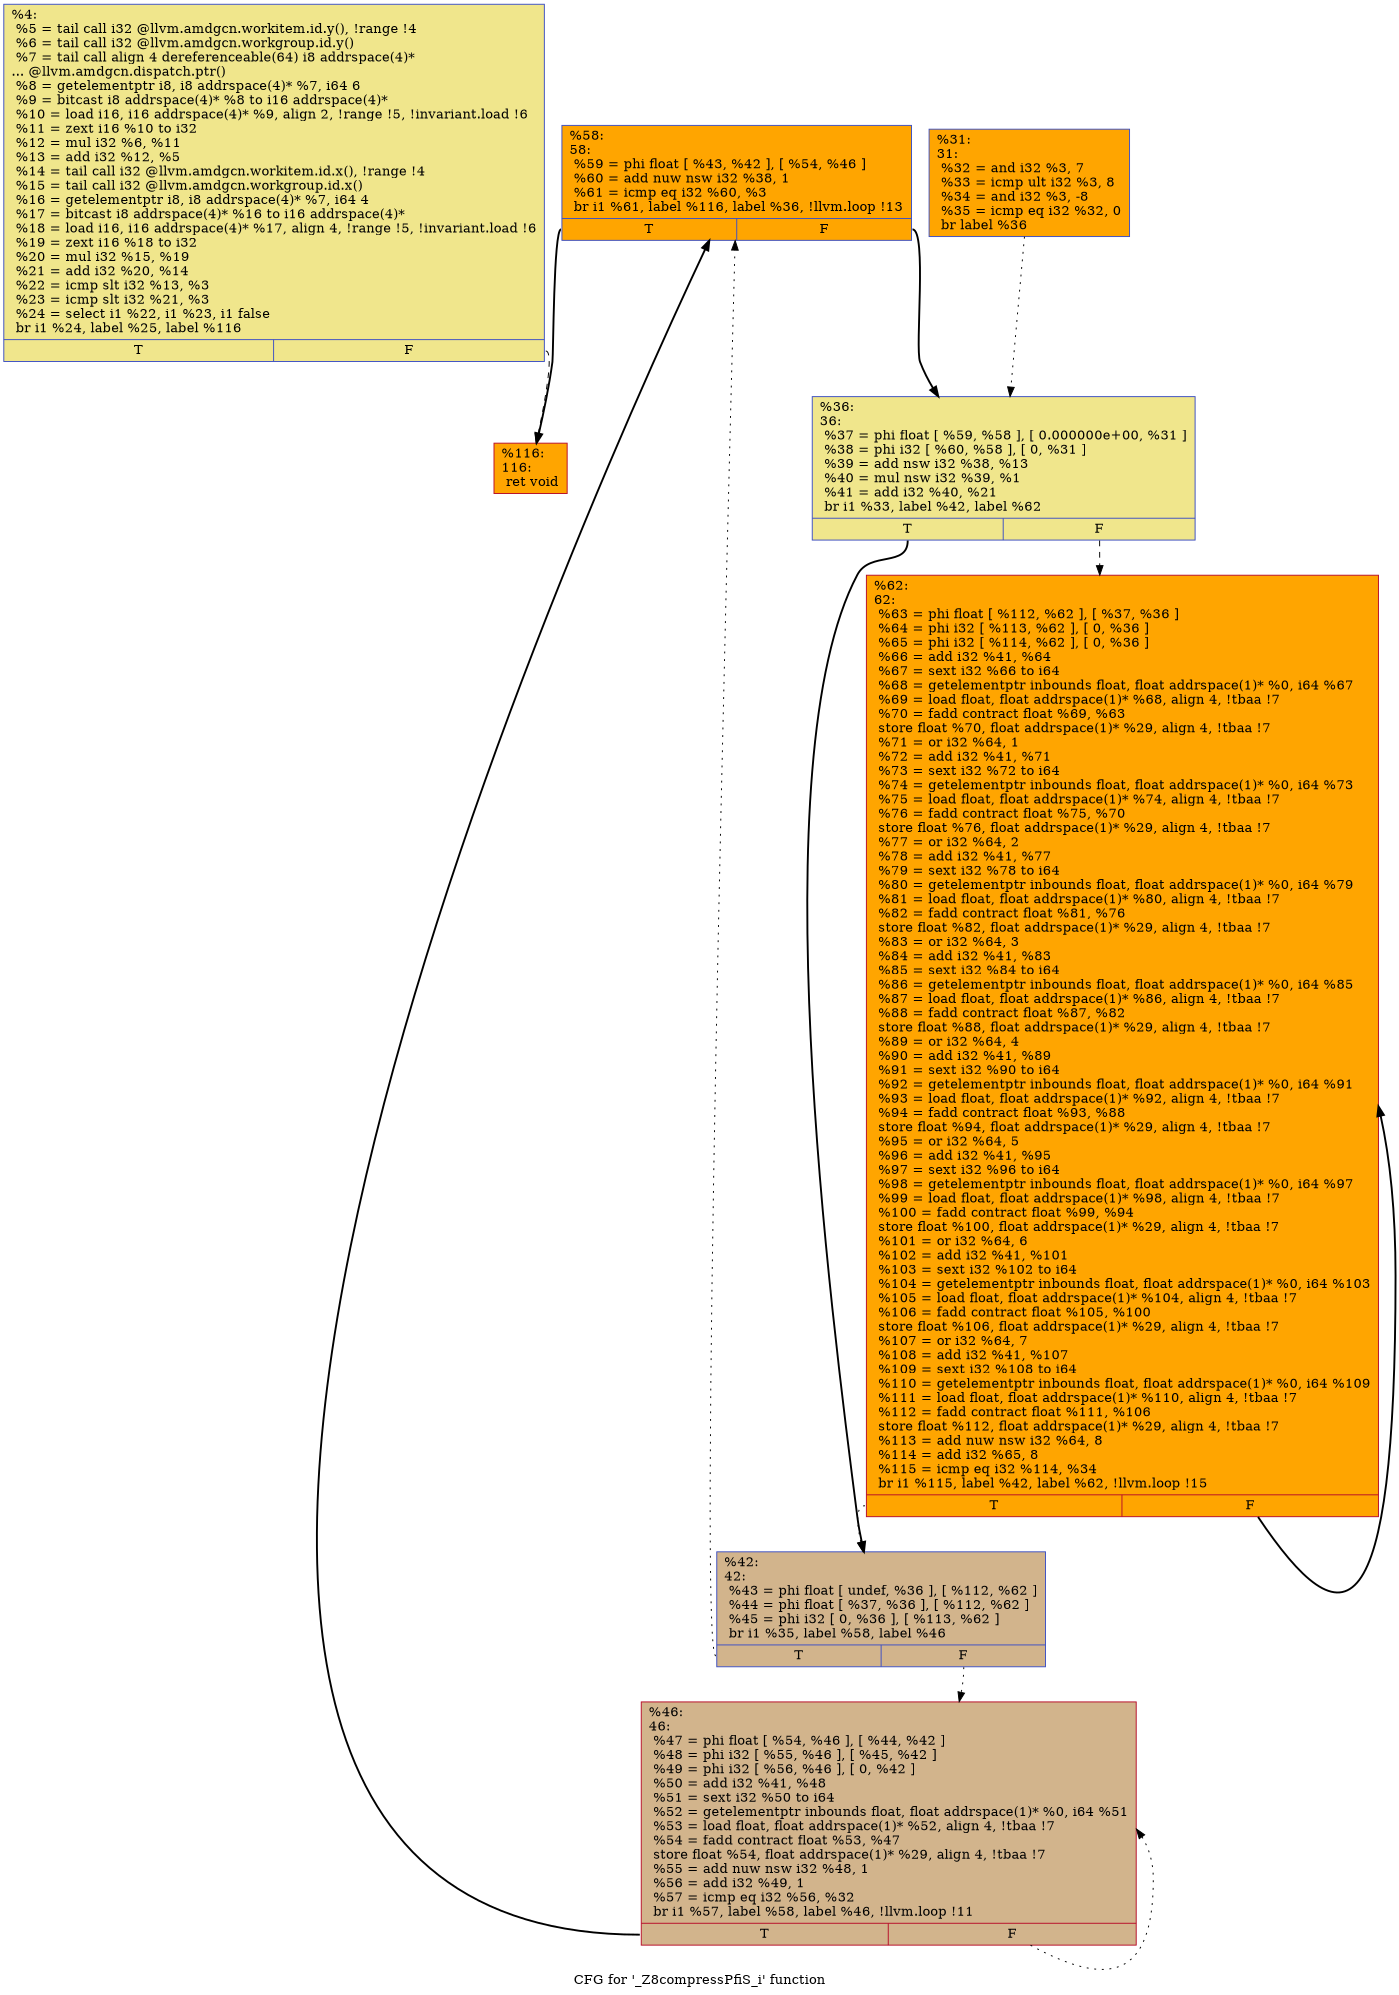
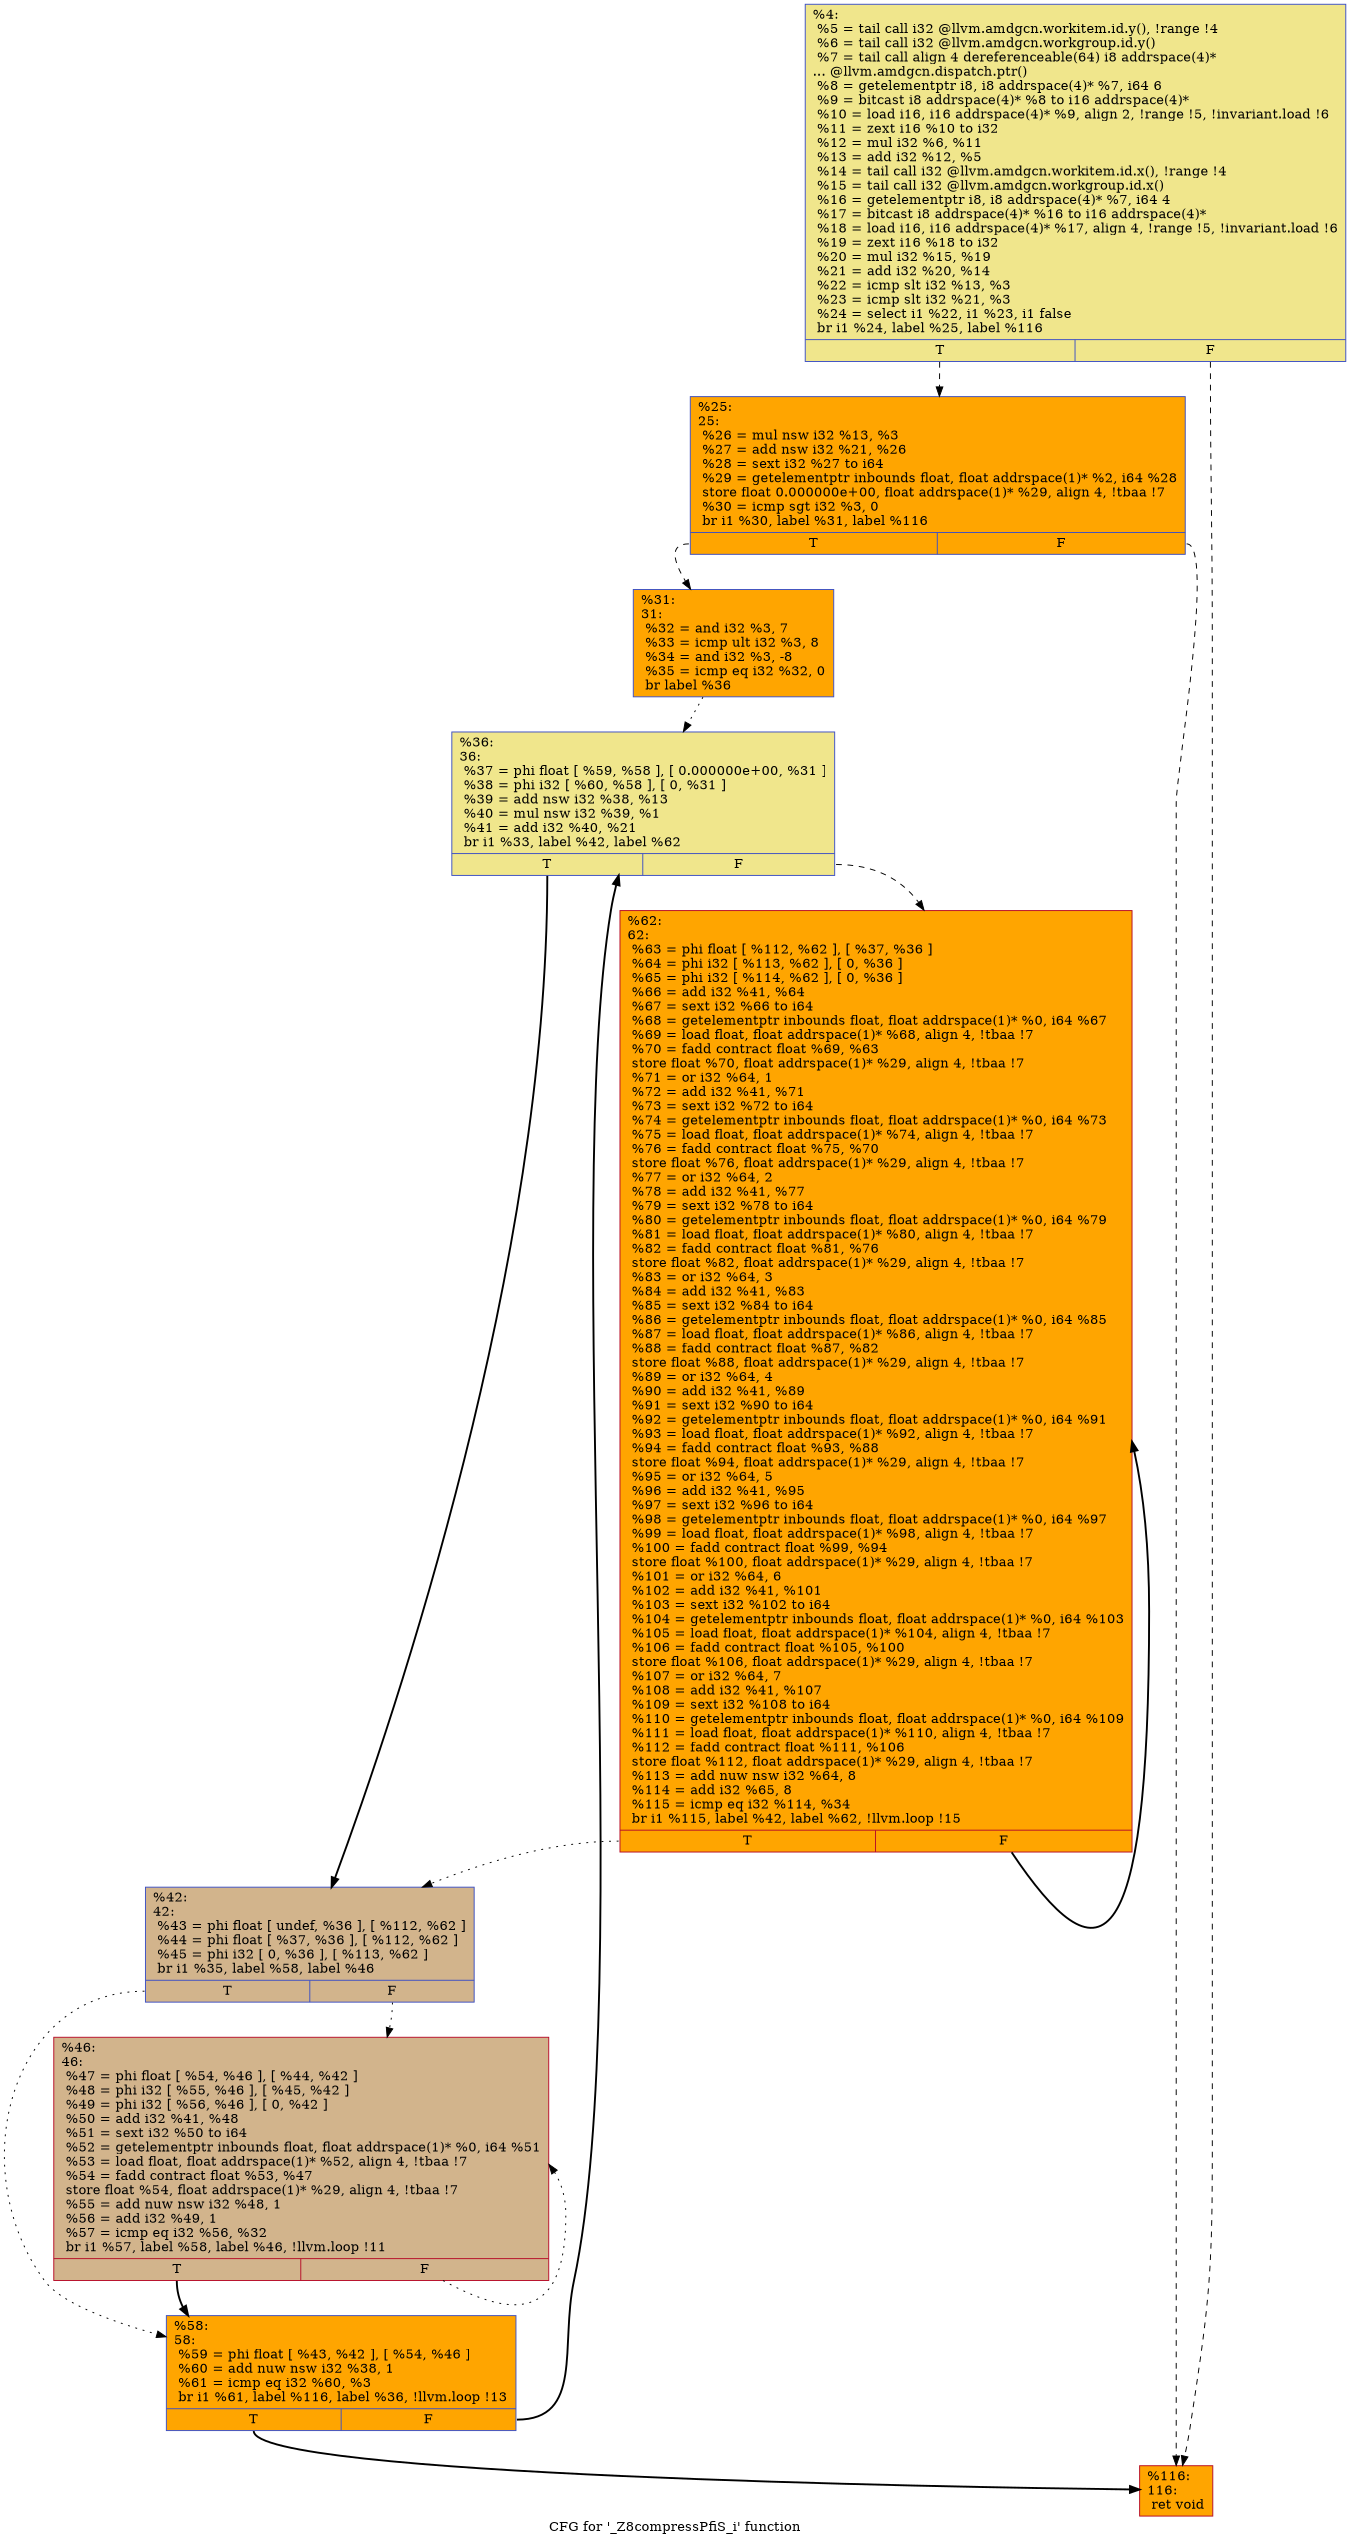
node "%25:": added
